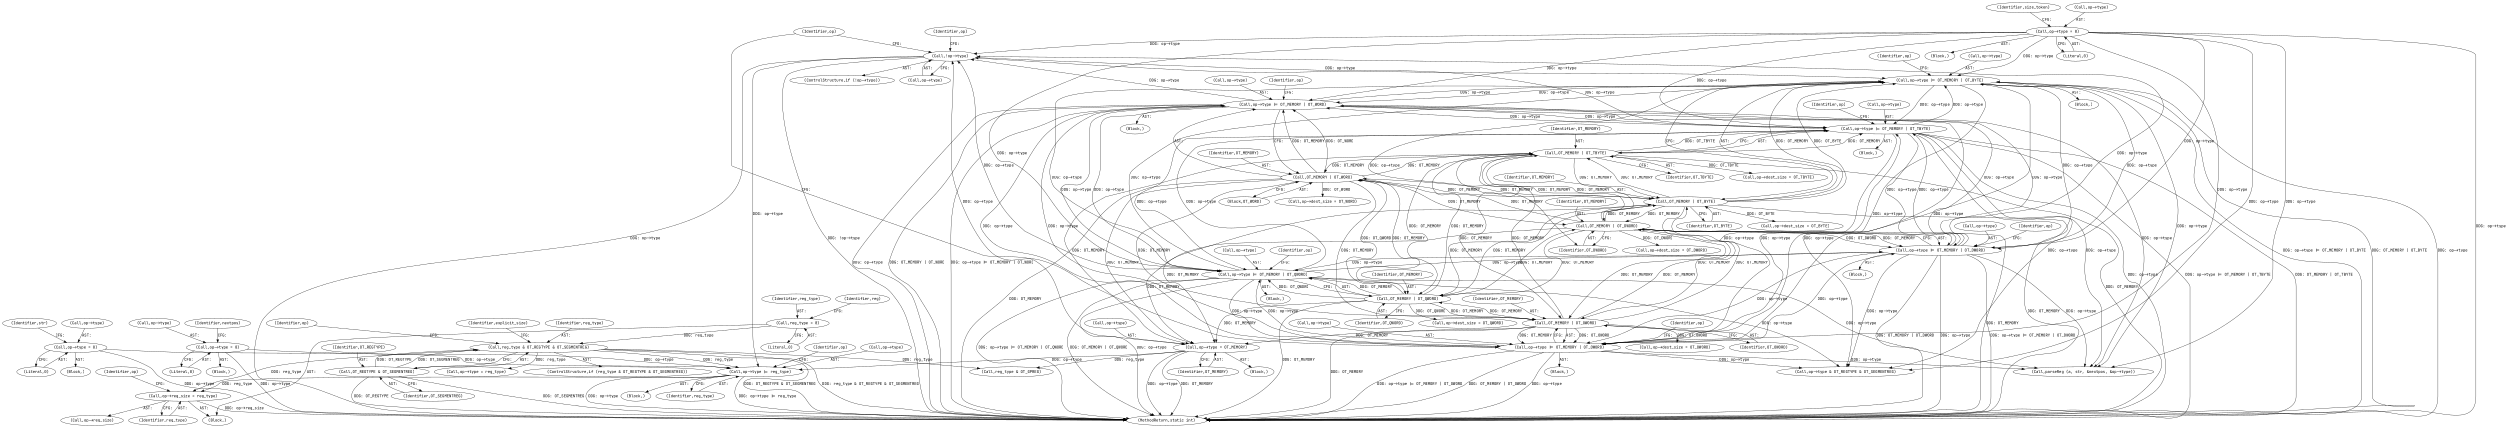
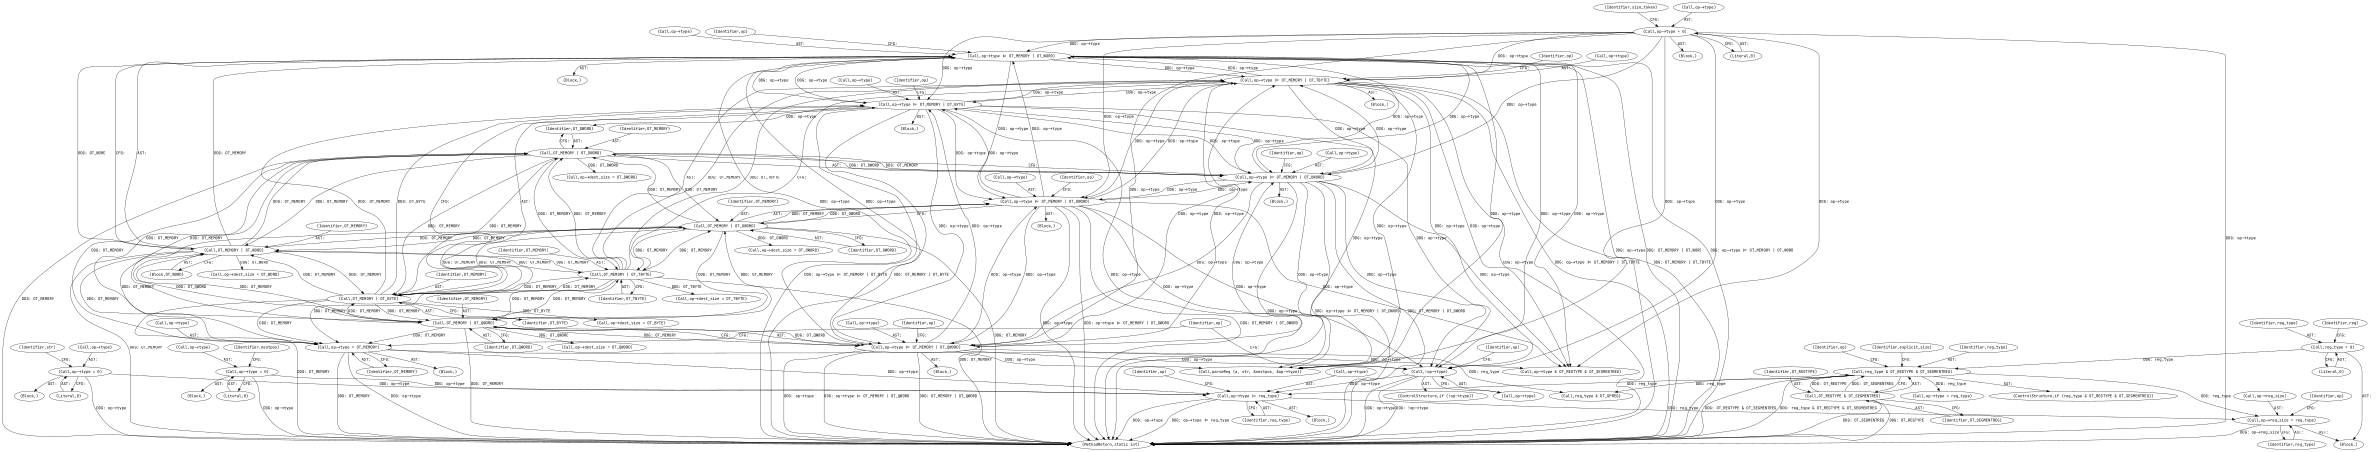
edge "(Call,!op->type)" -> "(Call,op->type |= OT_MEMORY | OT_BYTE)": reversed
edge "(Call,op->reg_size = reg_type)" -> "(Call,op->reg_size)": reversed
